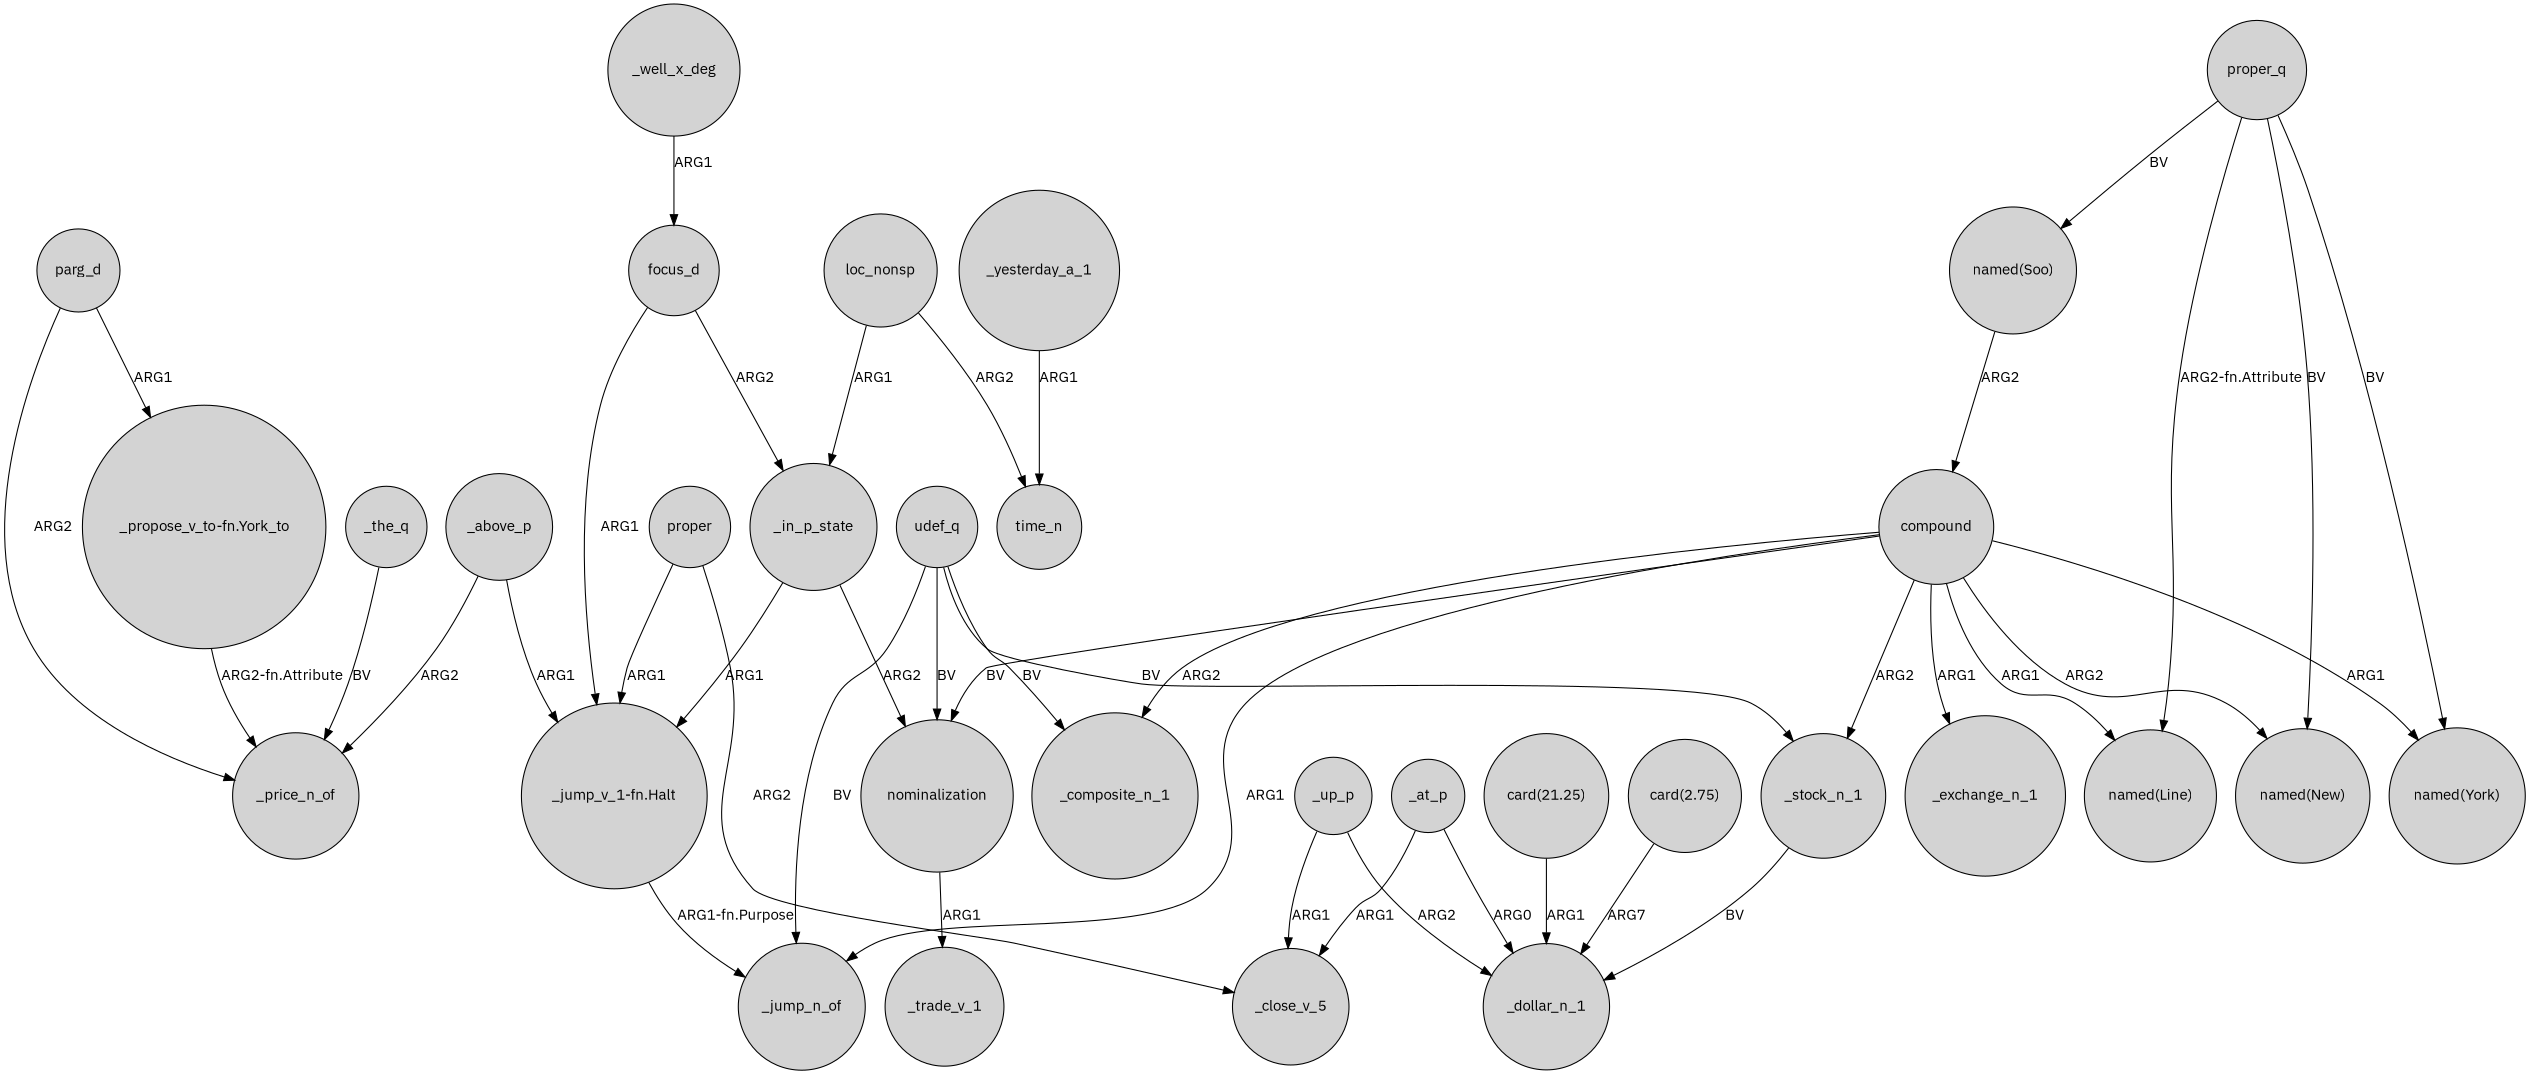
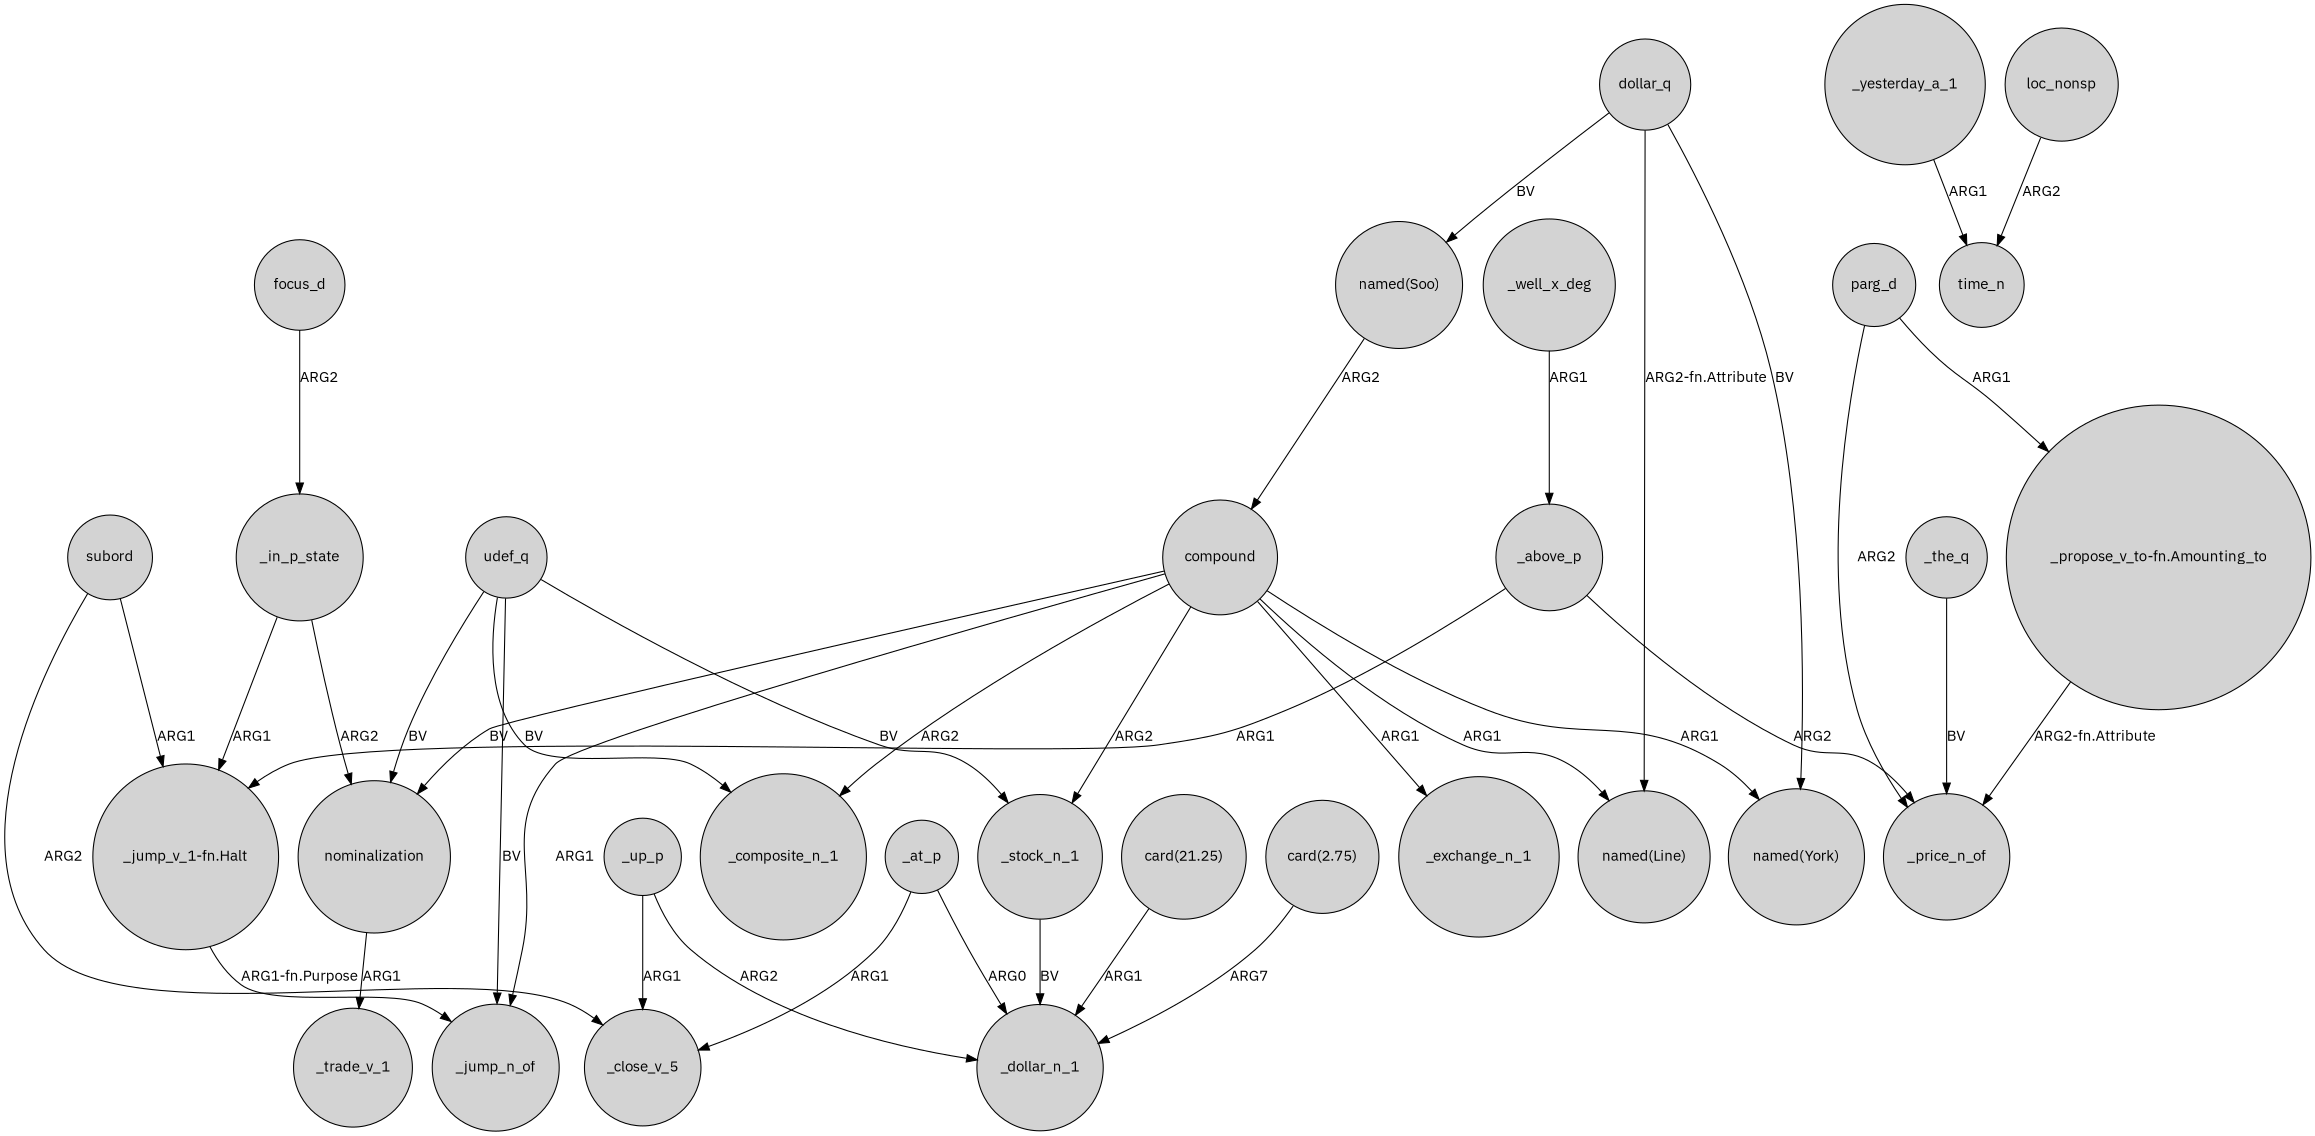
node "proper_q": label "proper_q" -> "dollar_q"
edge "_well_x_deg" -> "focus_d": now "_well_x_deg" -> "_above_p"
edge "loc_nonsp" -> "_in_p_state": removed, label "ARG1"
edge "focus_d" -> "_jump_v_1-fn.Halt": removed, label "ARG1"
node "_propose_v_to-fn.York_to": label "_propose_v_to-fn.York_to" -> "_propose_v_to-fn.Amounting_to"
node "proper": label "proper" -> "subord"
node "named(New)": removed
